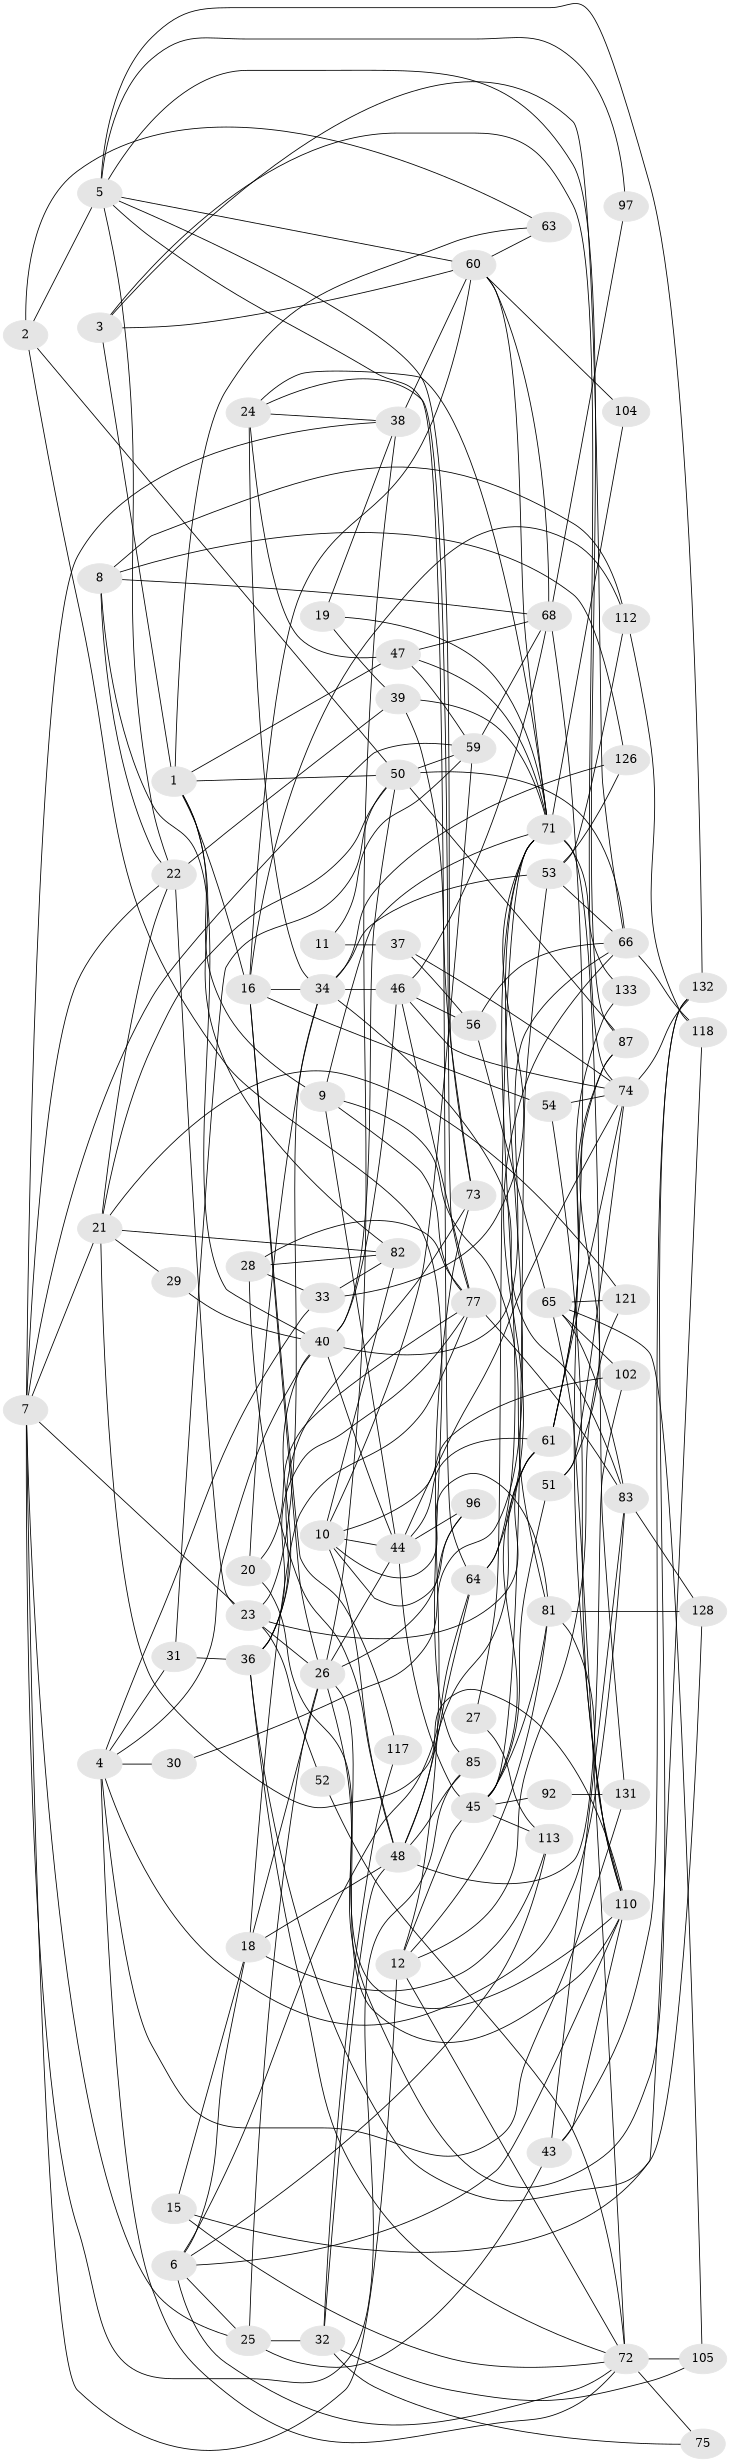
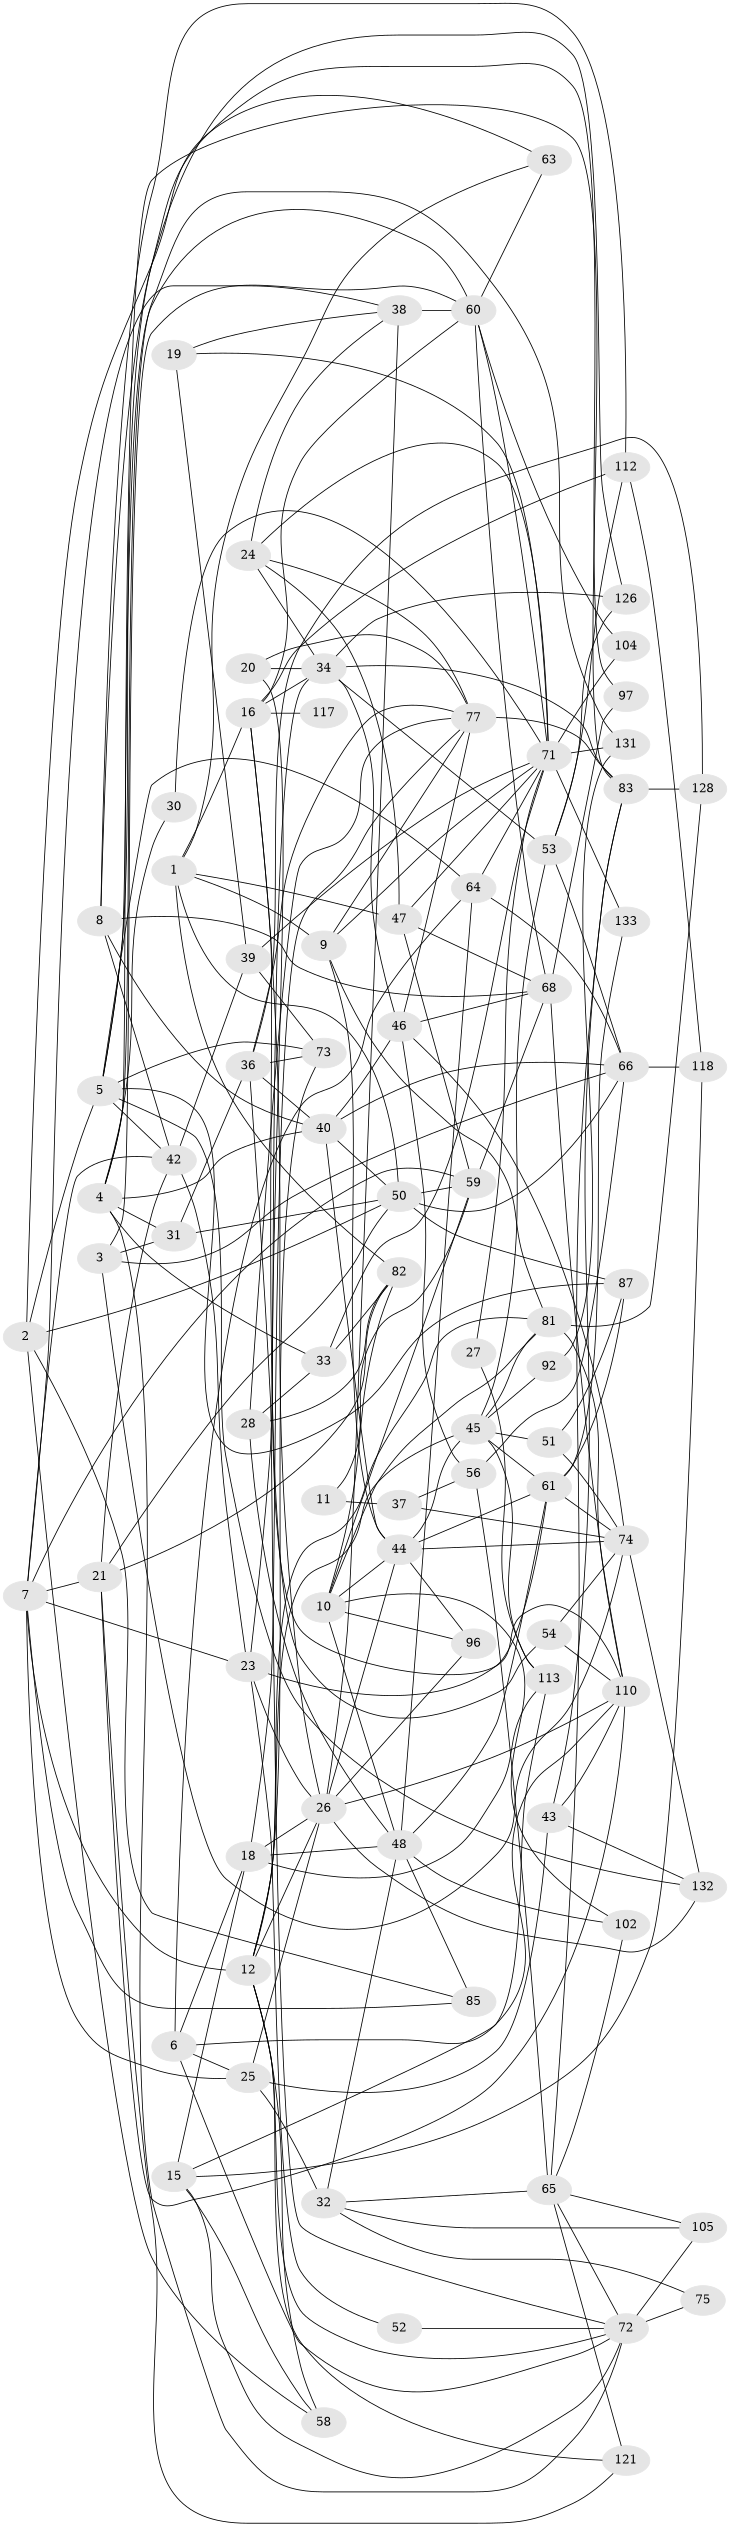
edge "3" -- "1": now "3" -- "31"
node "22": label "22" -> "42"
node "29": removed
edge "26" -- "12": added
edge "117" -- "32": now "65" -- "32"
edge "113" -- "6": now "113" -- "15"
node "58": added
